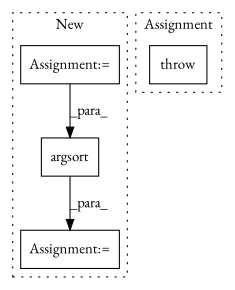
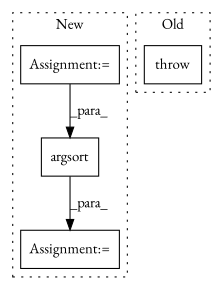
cluster "Assignment": label "Assignment" -> "Old"
